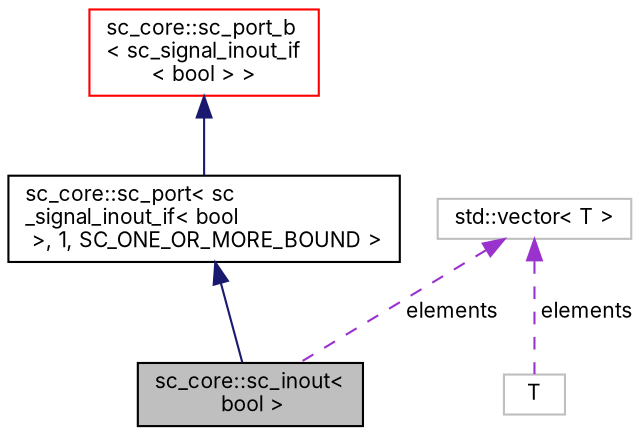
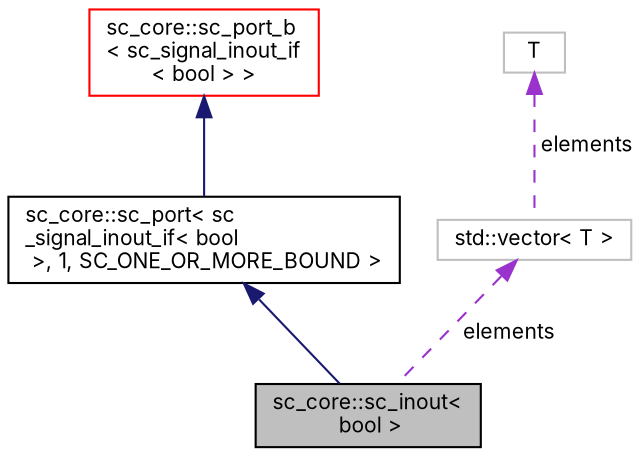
edge "T" -> "std::vector< T >": reversed
